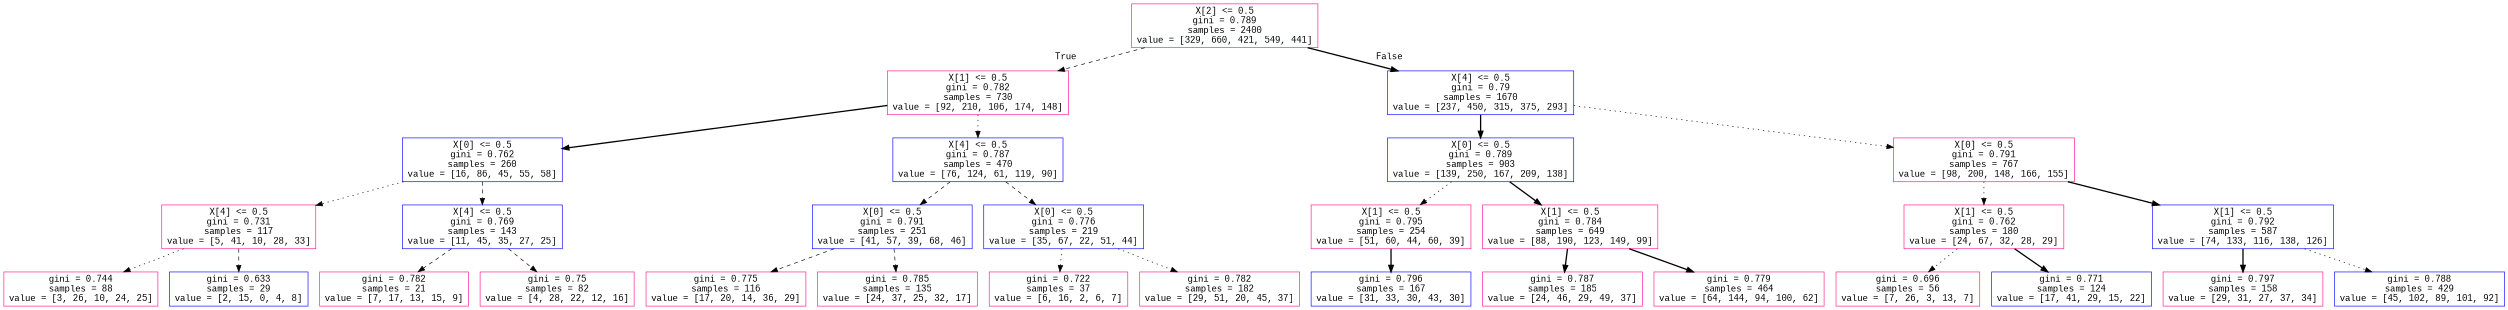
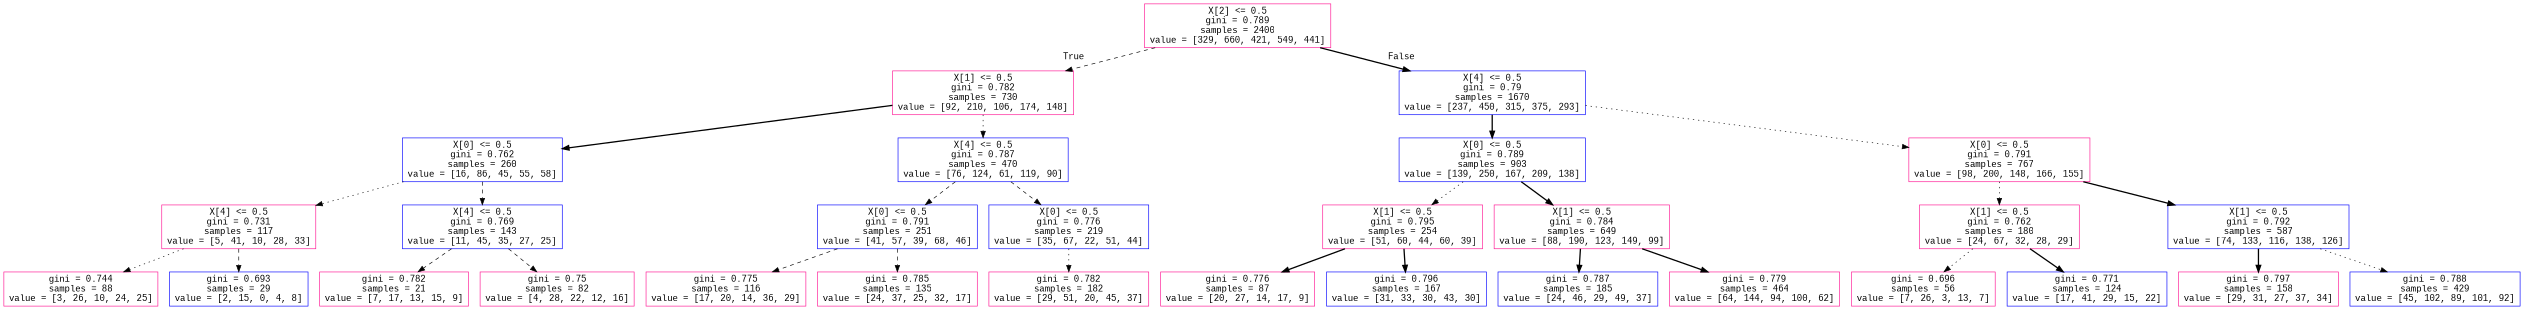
node "gini = 0.633 samples = 29 value = [2, 15, 0, 4, 8]": label "gini = 0.633 samples = 29 value = [2, 15, 0, 4, 8]" -> "gini = 0.693 samples = 29 value = [2, 15, 0, 4, 8]"
node "gini = 0.722 samples = 37 value = [6, 16, 2, 6, 7]": removed
node "gini = 0.776 samples = 87 value = [20, 27, 14, 17, 9]": added
node "gini = 0.787 samples = 185 value = [24, 46, 29, 49, 37]": color deeppink -> blue
